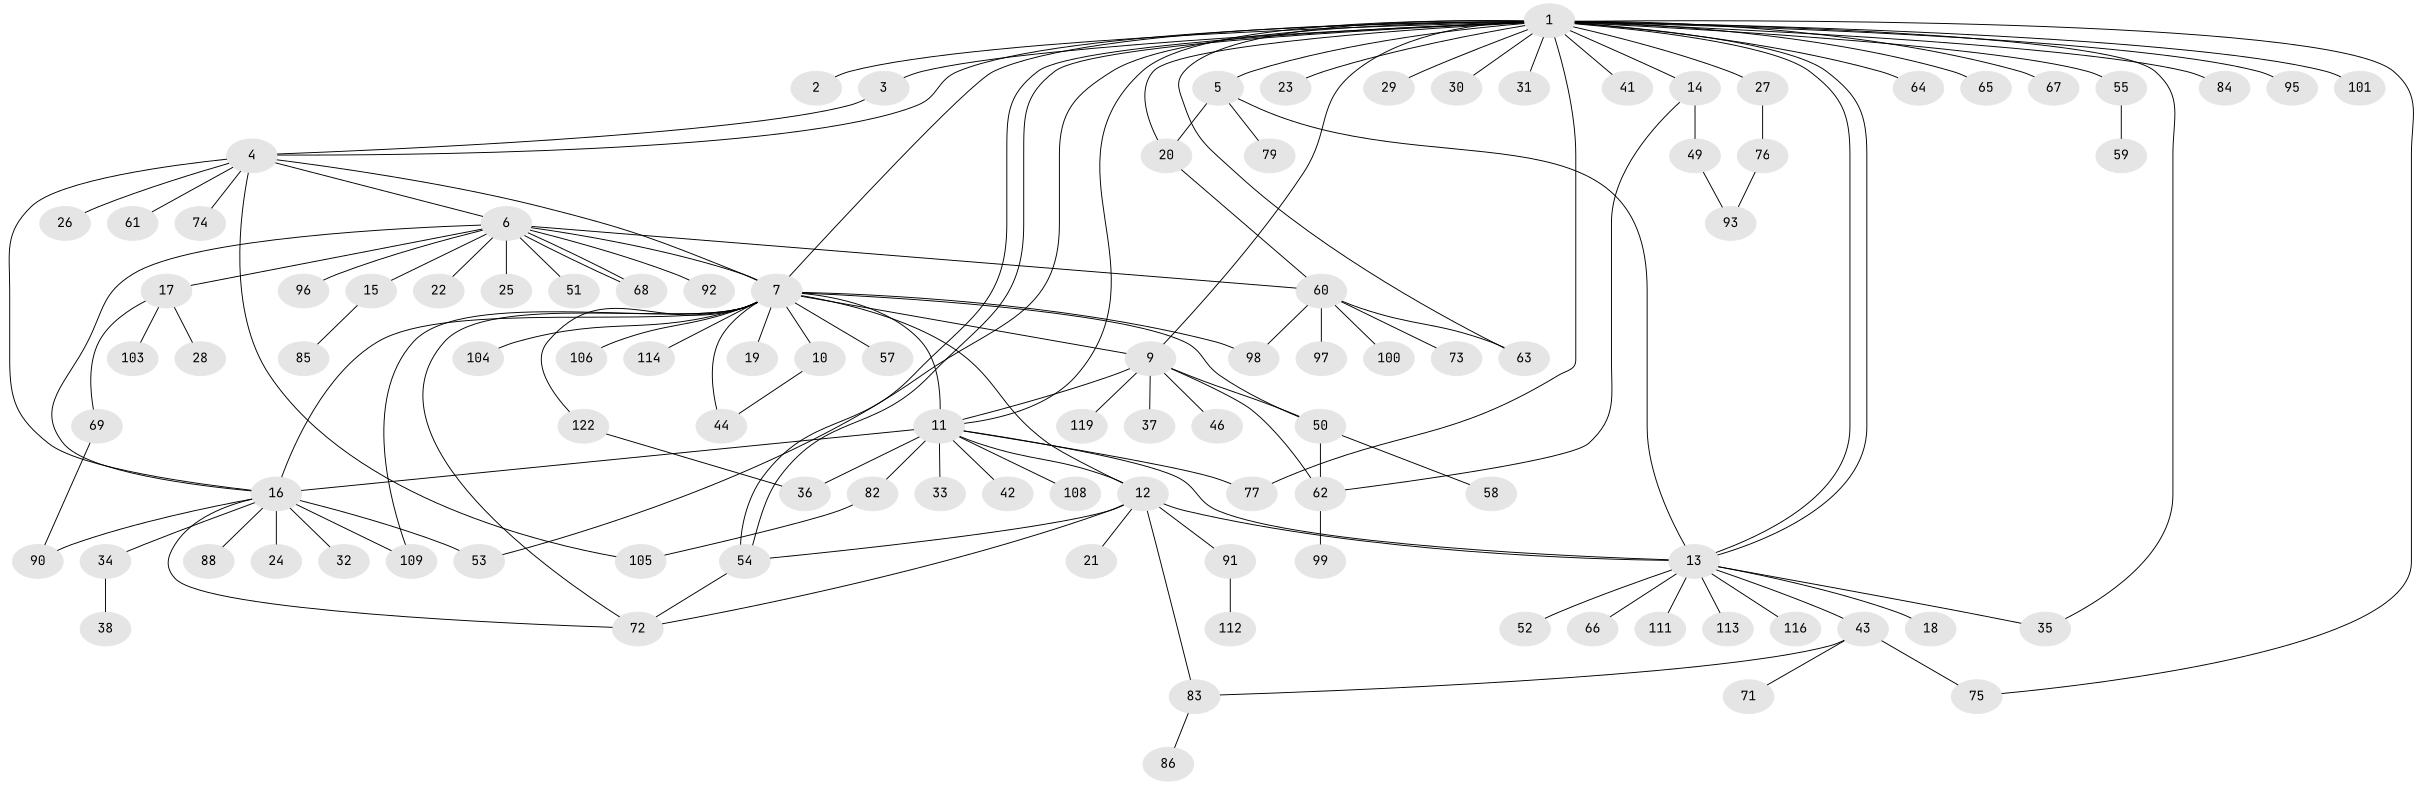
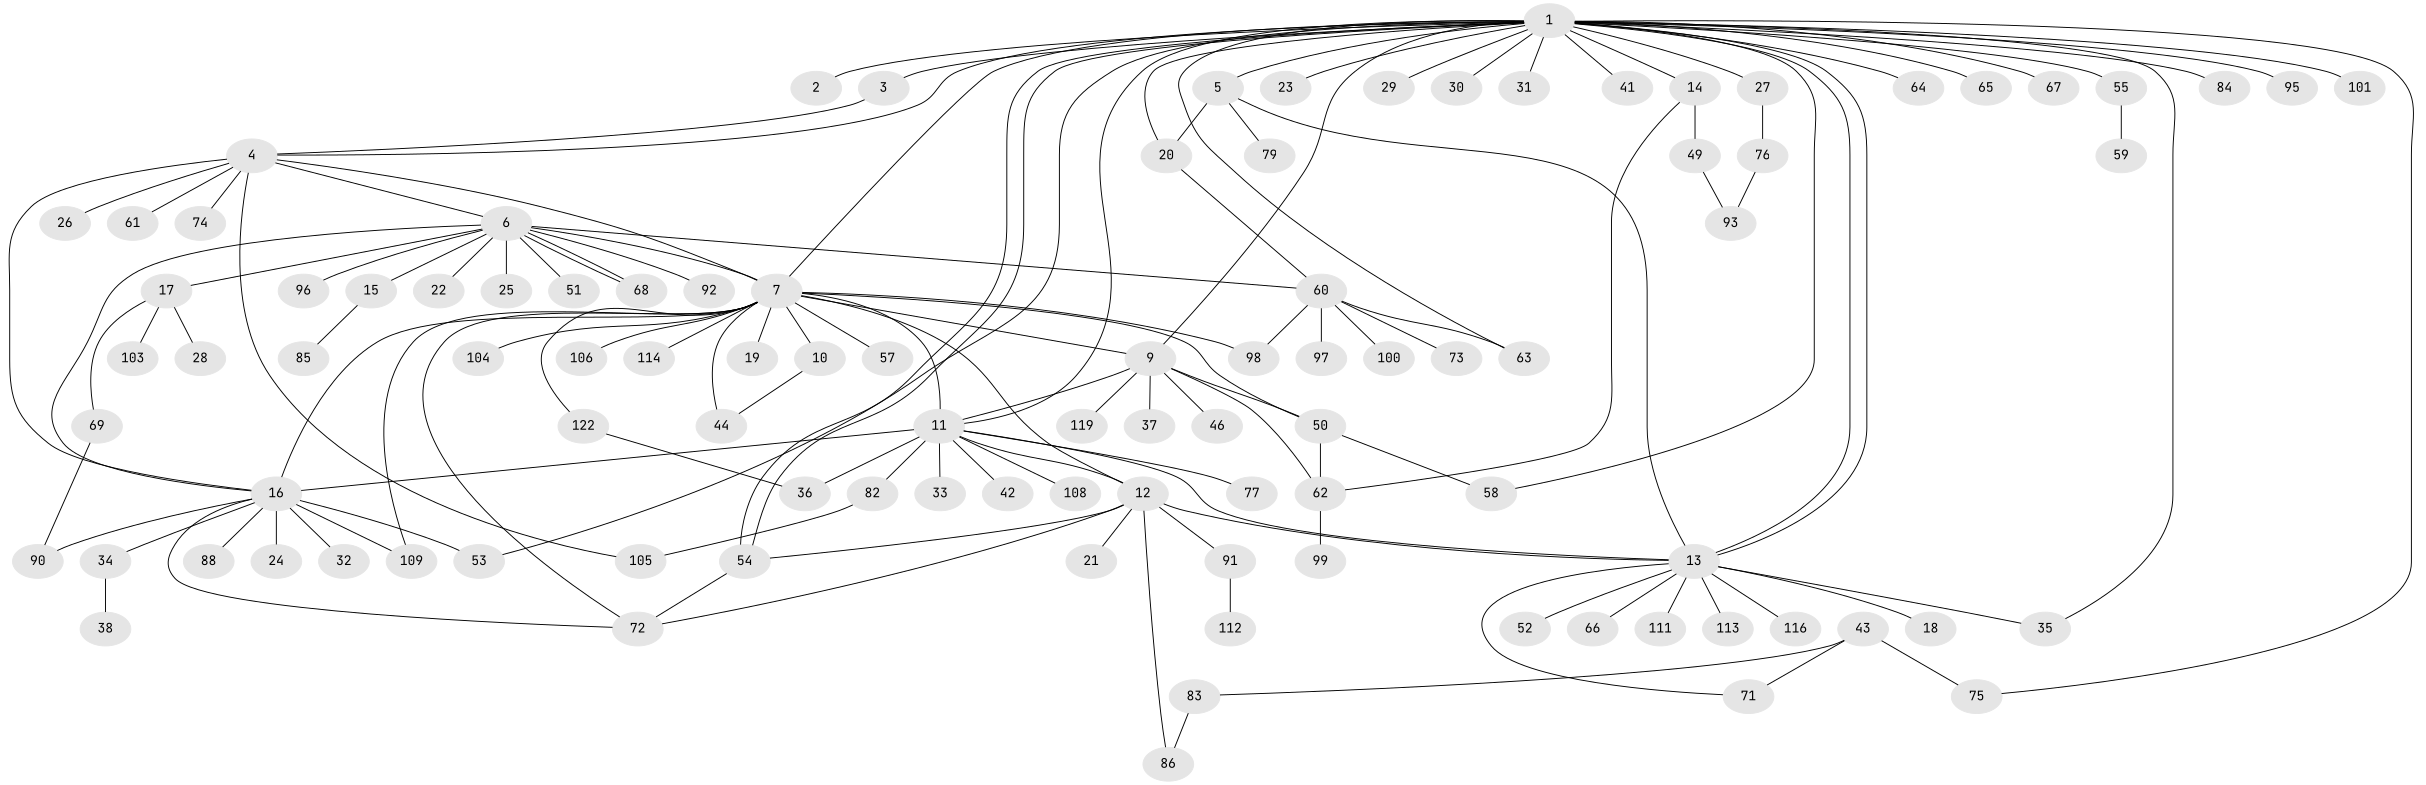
edge "1" -- "77": now "1" -- "58"
edge "13" -- "43": now "13" -- "71"
edge "12" -- "83": now "12" -- "86"
